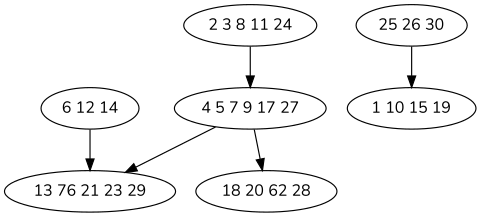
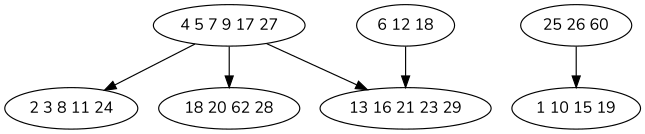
node "25 26 30": label "25 26 30" -> "25 26 60"
edge "2 3 8 11 24" -> "4 5 7 9 17 27": reversed
node "6 12 14": label "6 12 14" -> "6 12 18"
node "13 76 21 23 29": label "13 76 21 23 29" -> "13 16 21 23 29"
